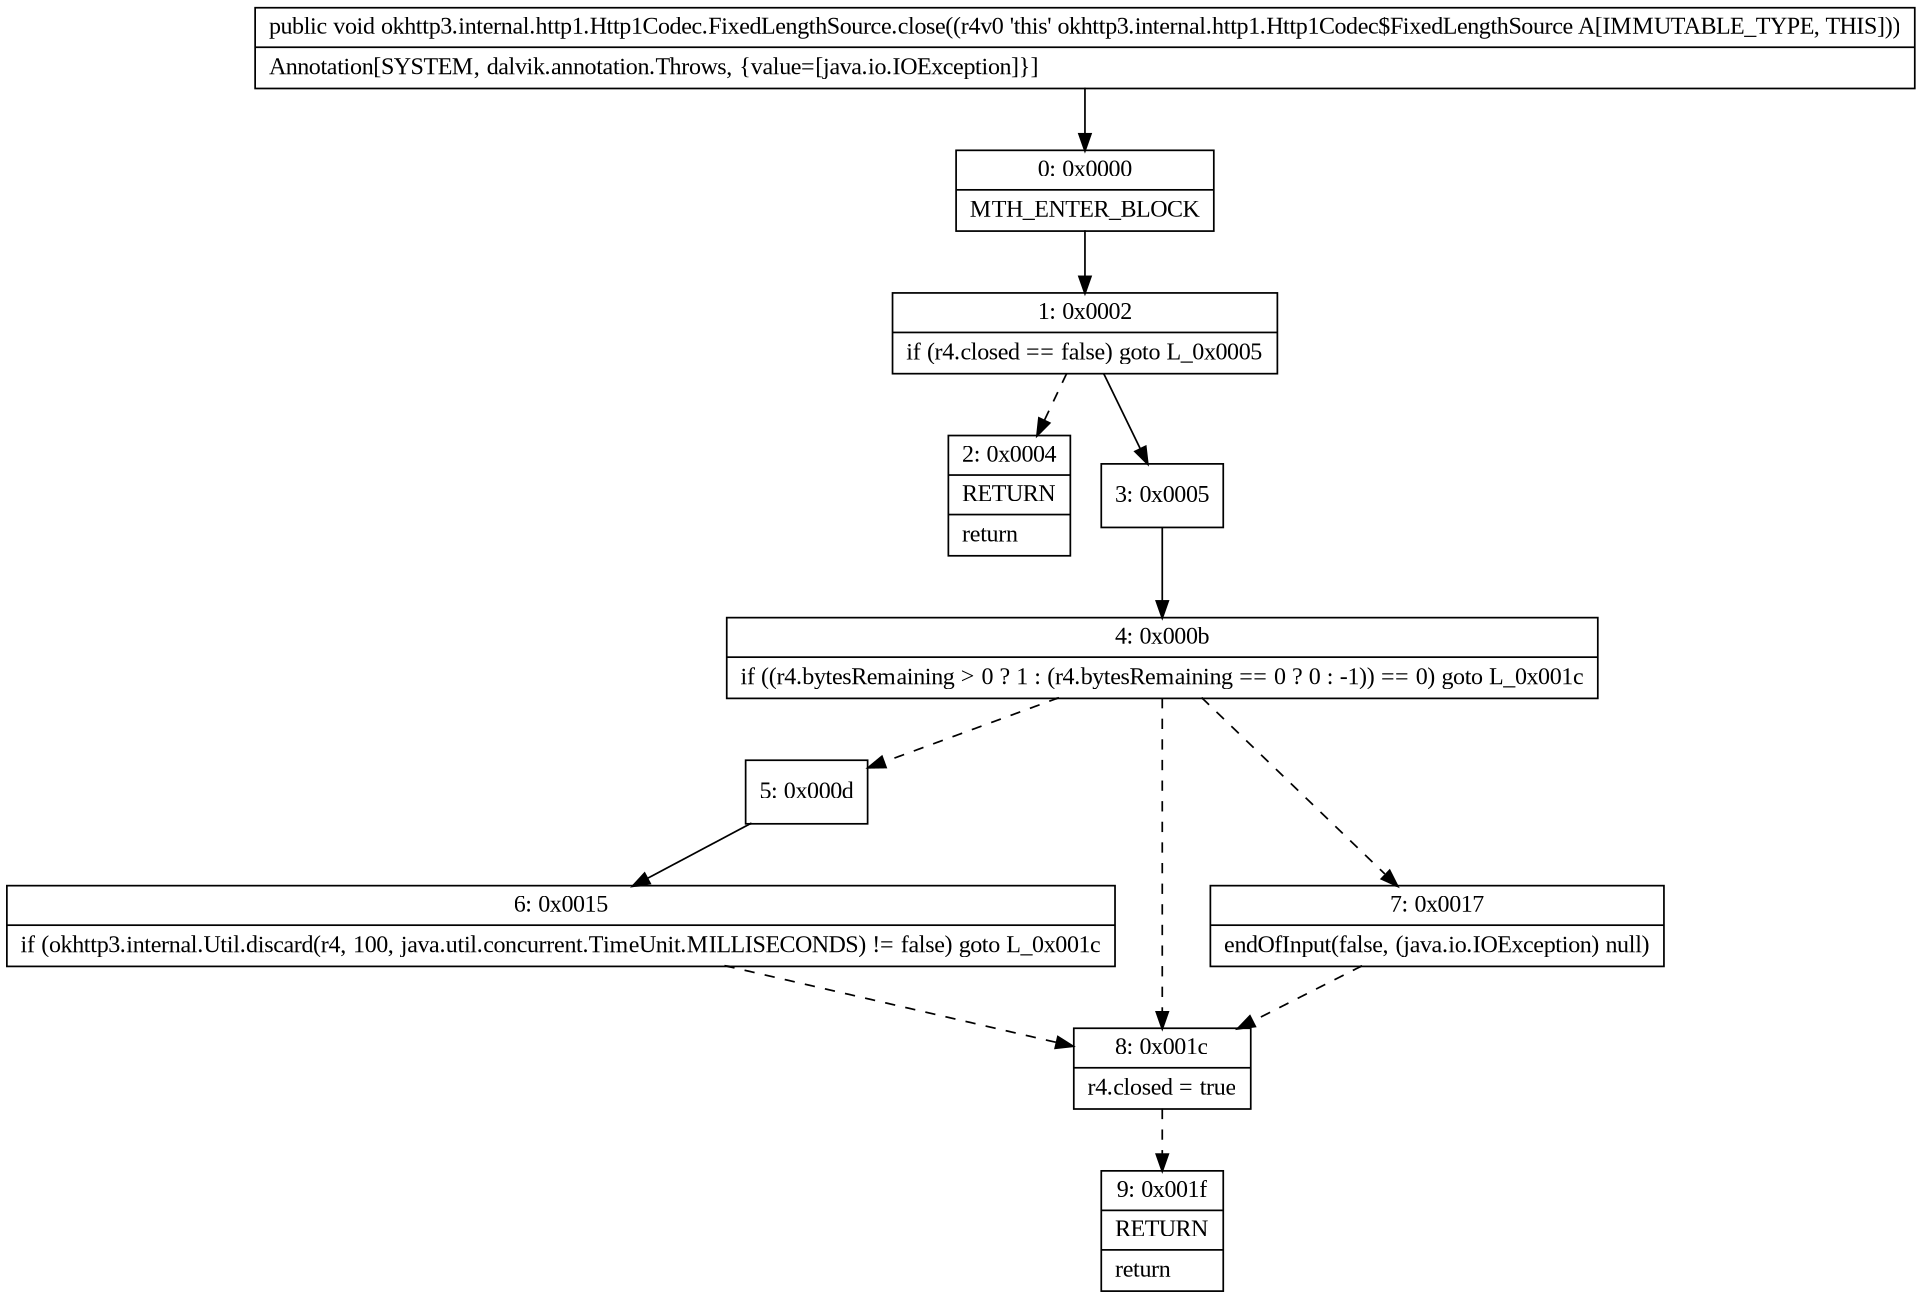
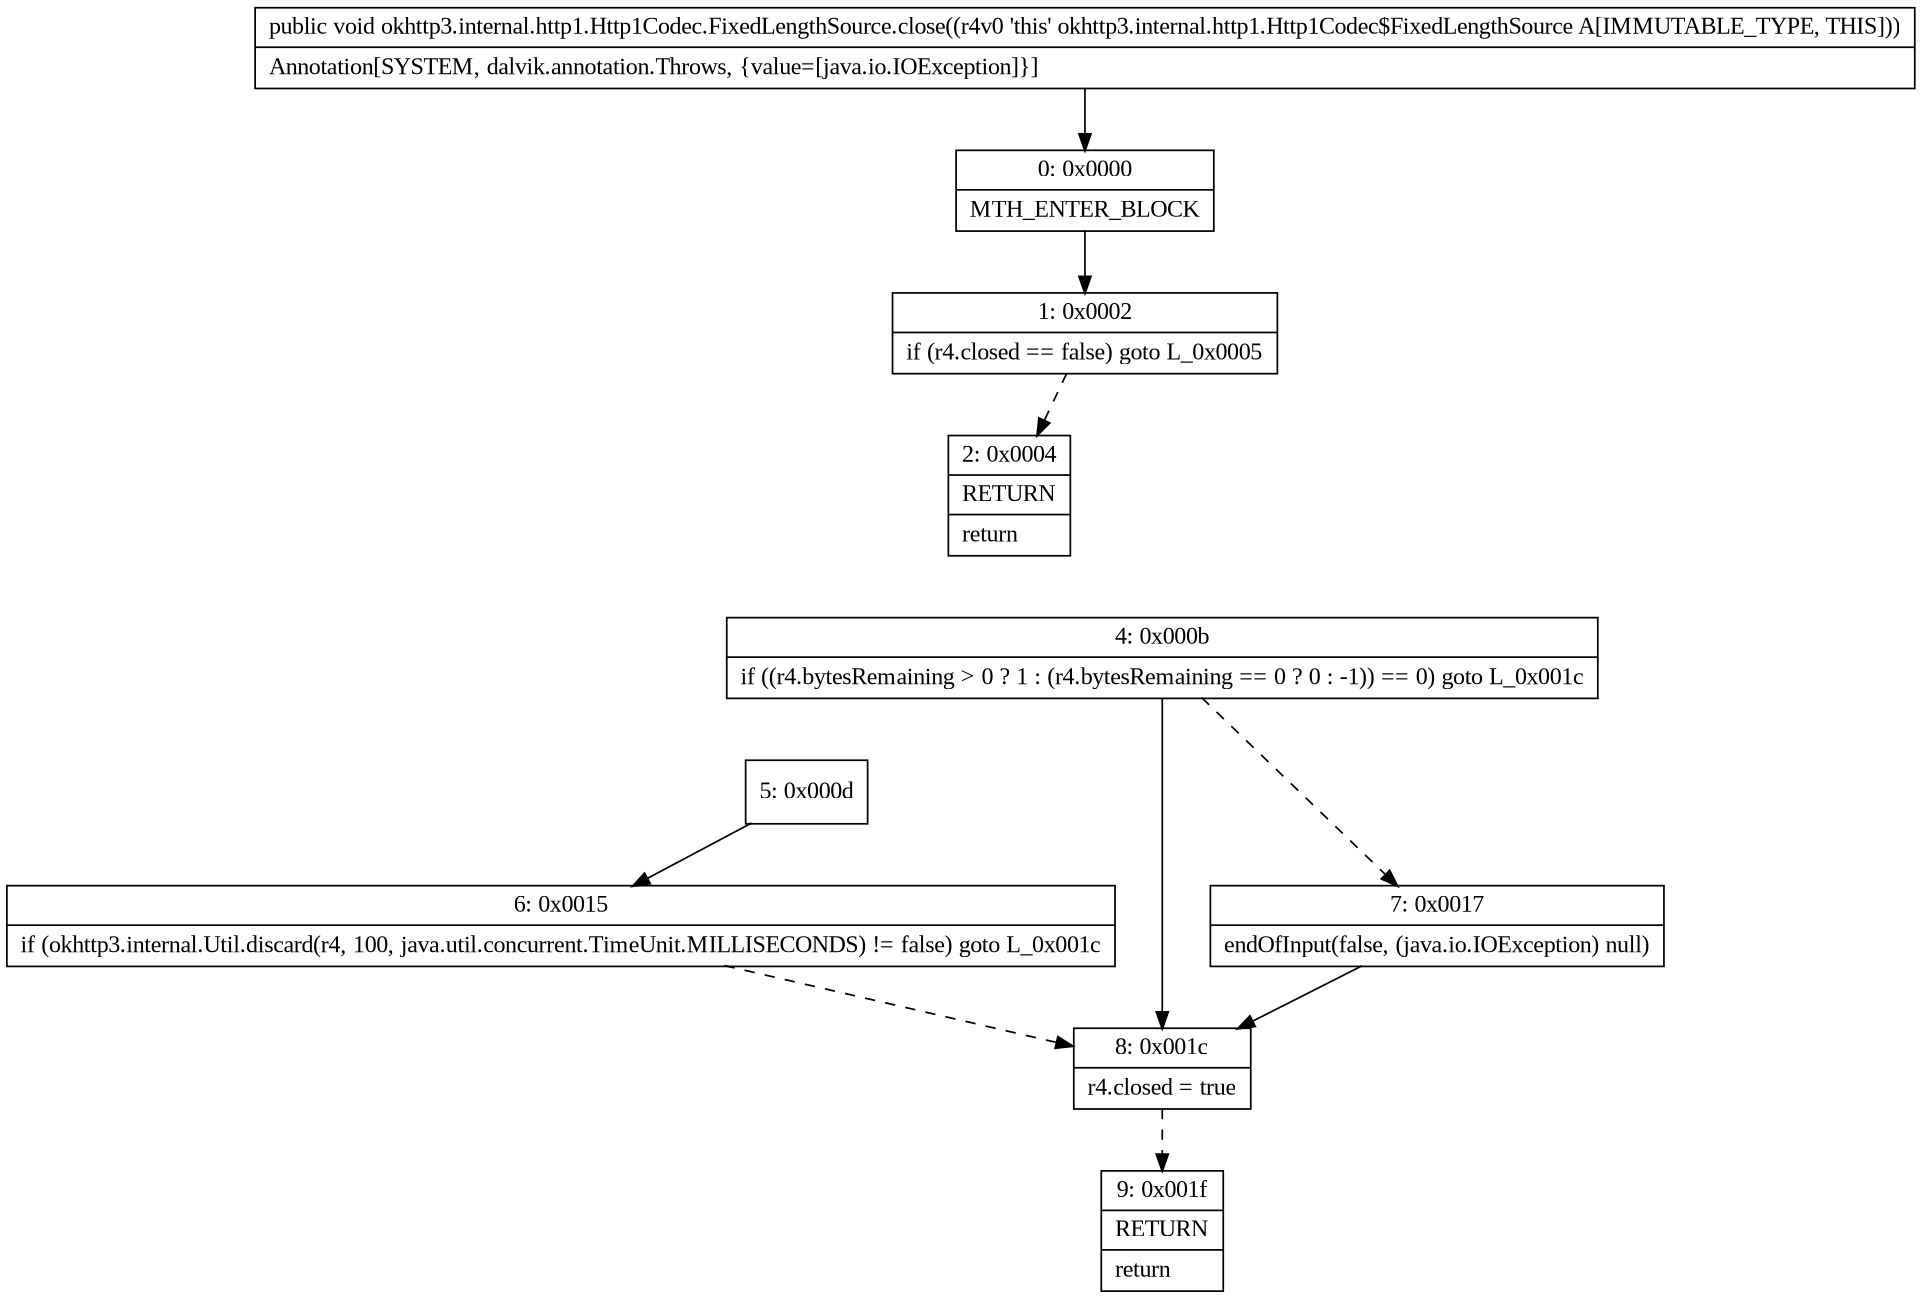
node "3: 0x0005": removed
edge "4: 0x000b" -> "5: 0x000d": removed
edge "4: 0x000b" -> "8: 0x001c": style dashed -> solid
edge "7: 0x0017" -> "8: 0x001c": style dashed -> solid
